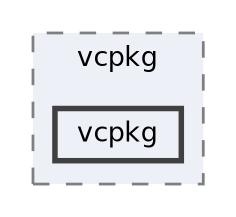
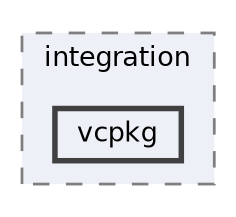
cluster "vcpkg": label "vcpkg" -> "integration"
